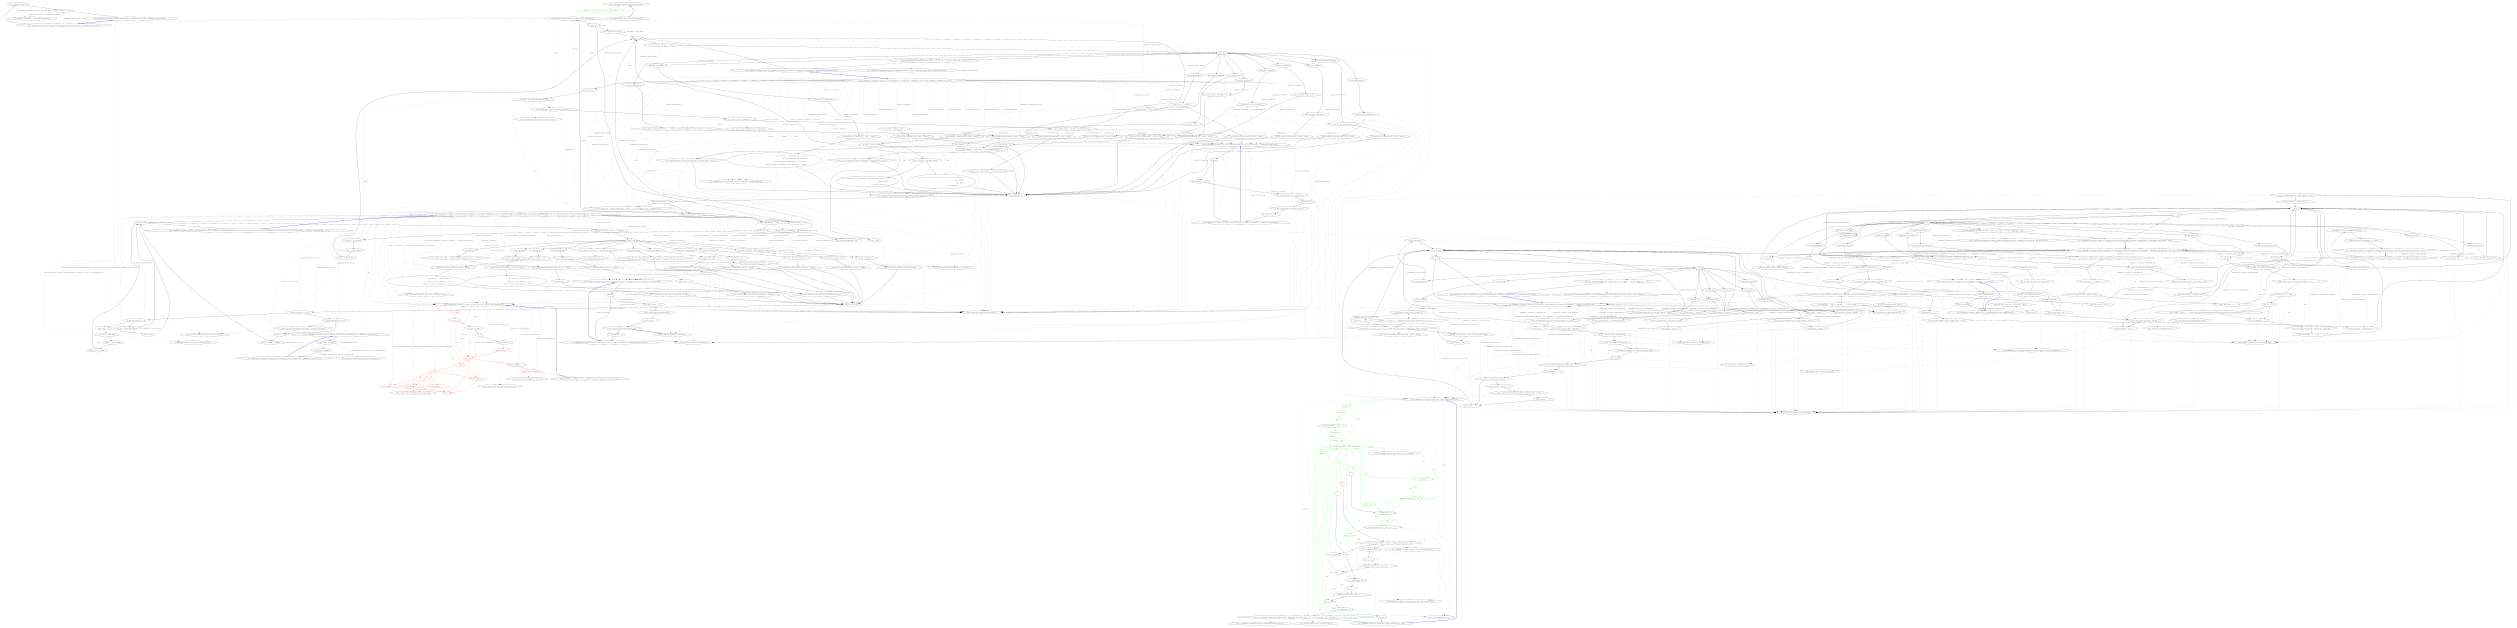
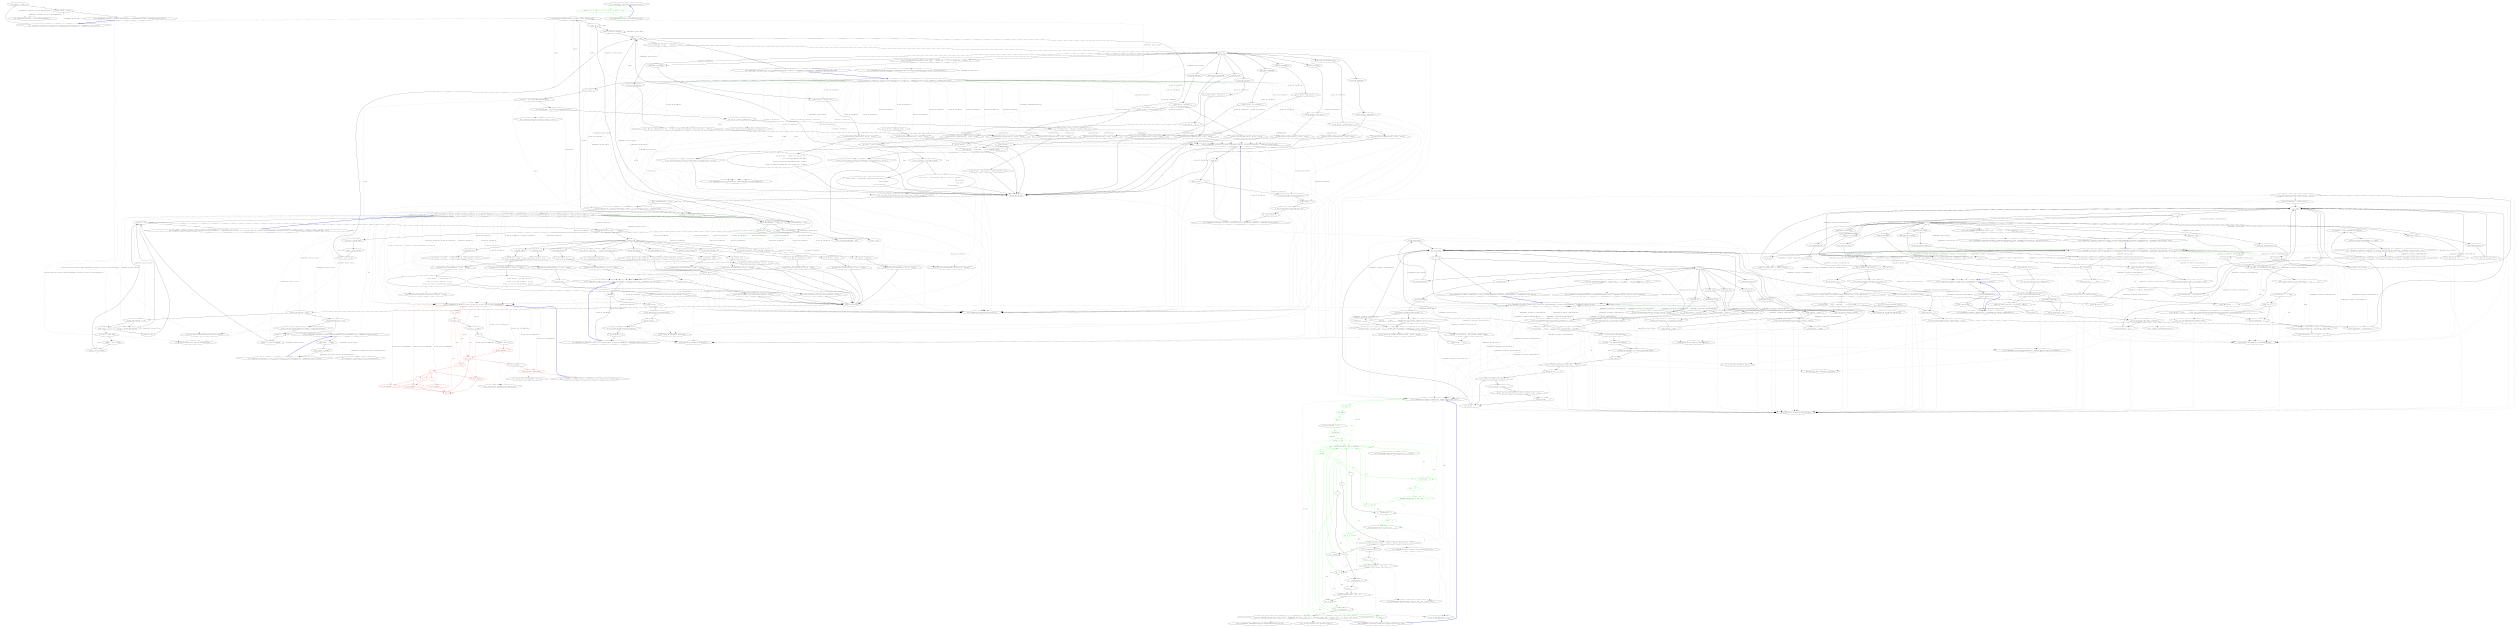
edge "writer.Write(inline.SourceLastPosition)" -> "Entry System.IO.TextWriter.Write(int)": style bold -> dotted
node "Entry System.Text.StringBuilder.Append(string)": removed
